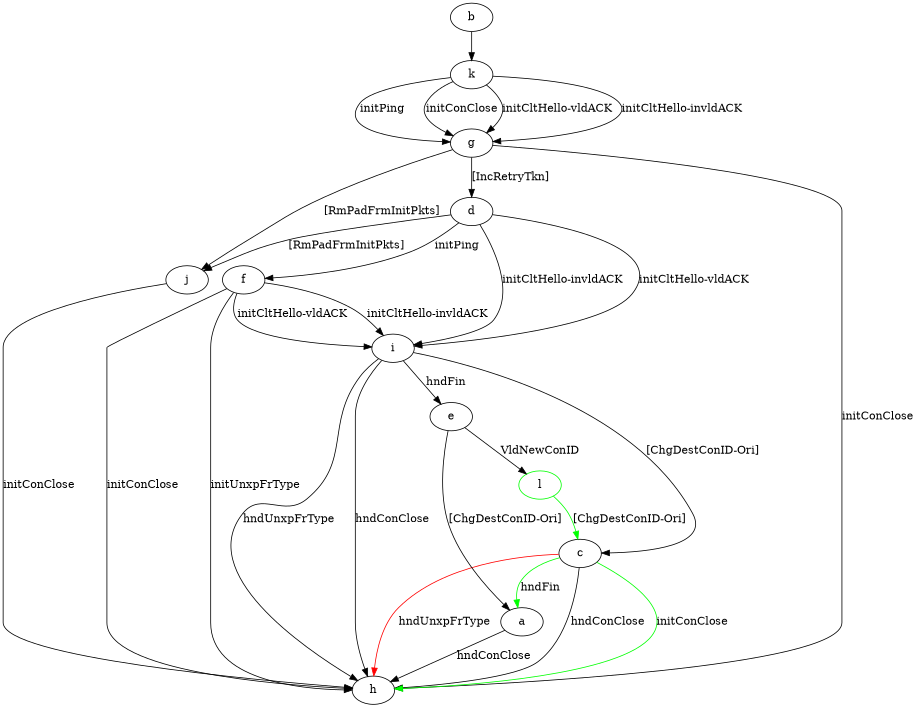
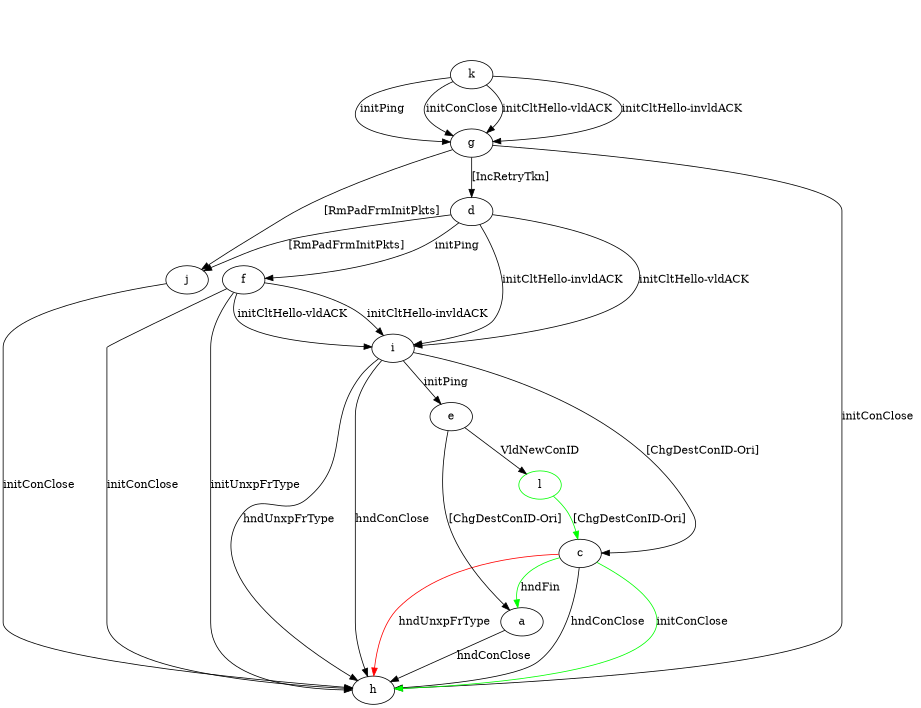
node "b": removed
edge "i" -> "e": label "hndFin " -> "initPing "
